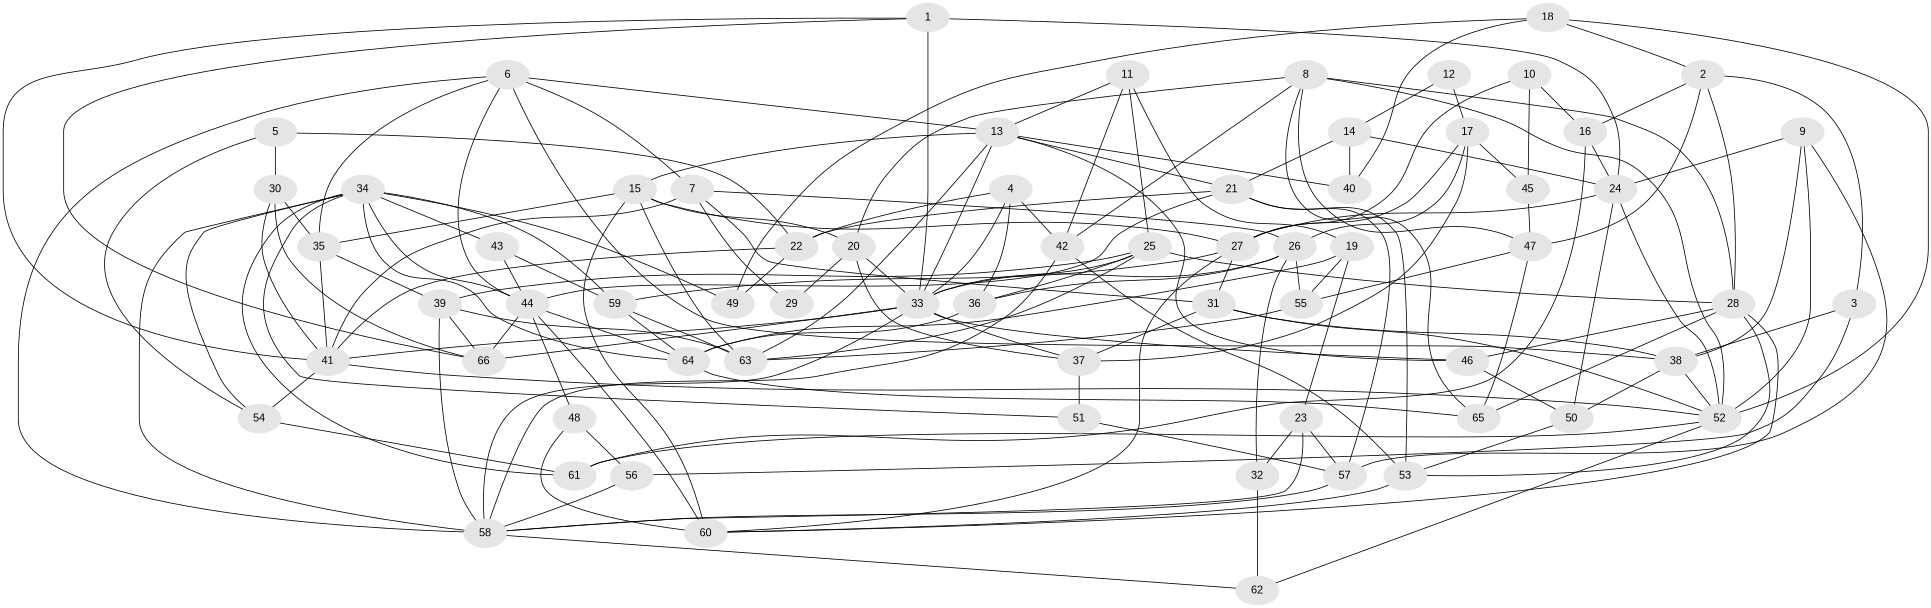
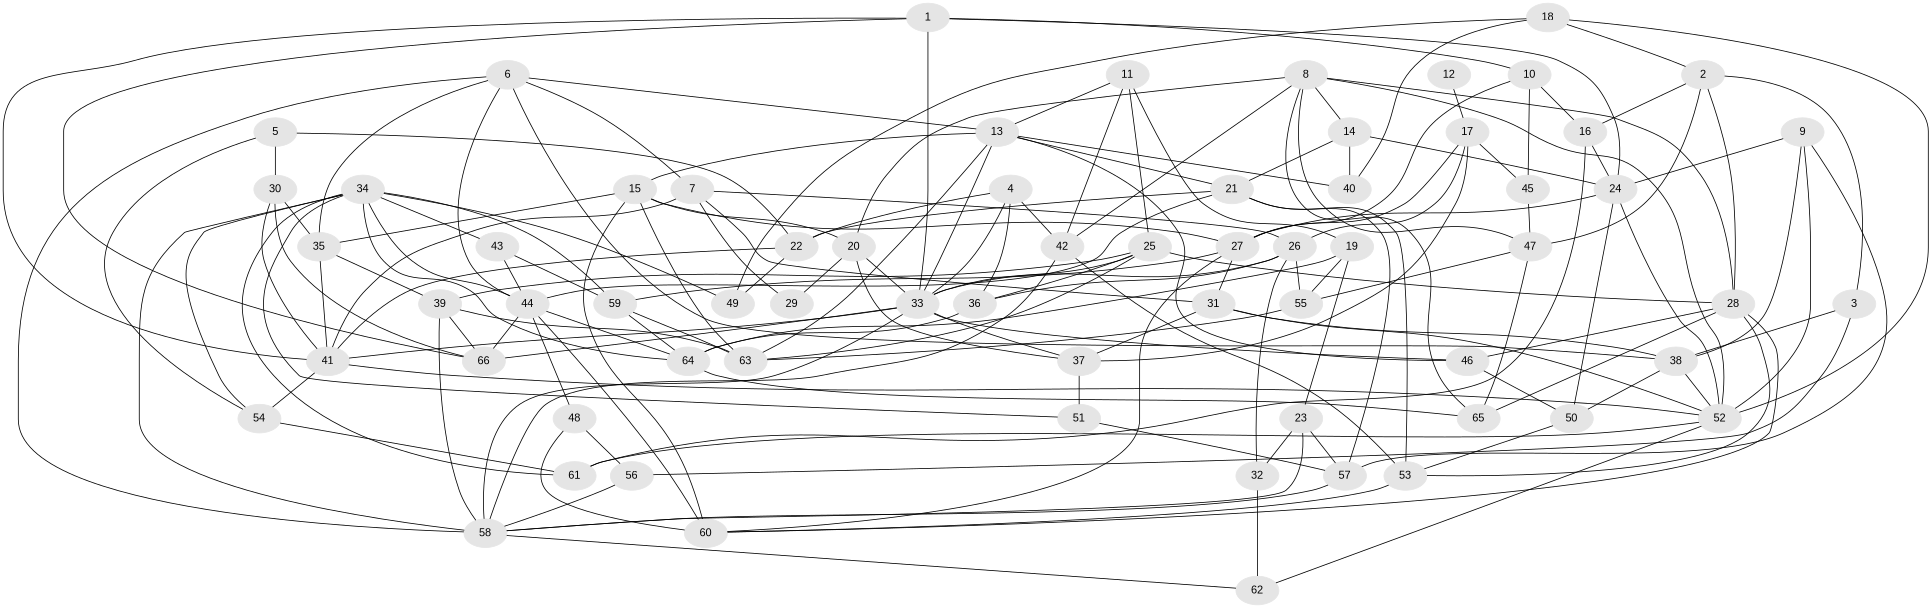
edge "1" -- "10": added
edge "12" -- "14": now "8" -- "14"
